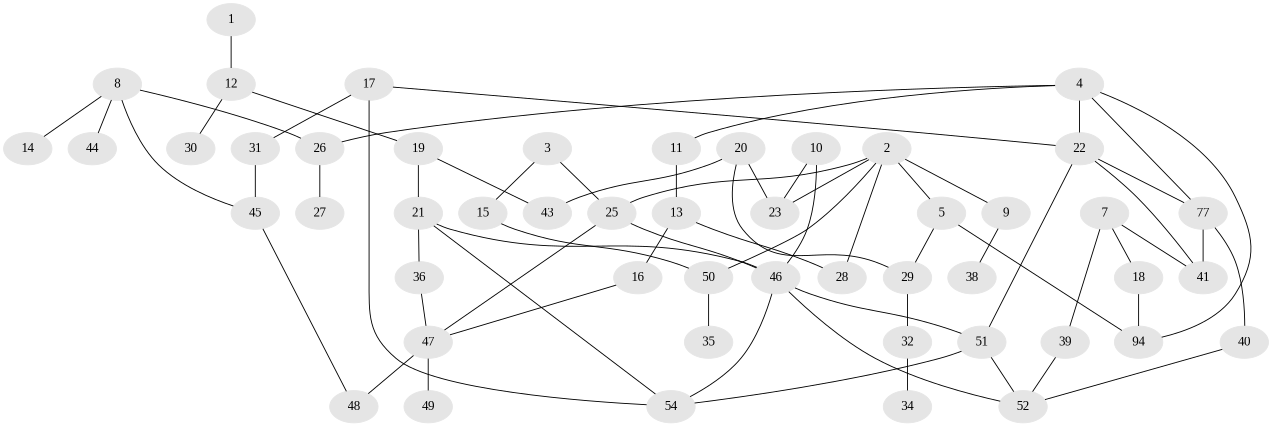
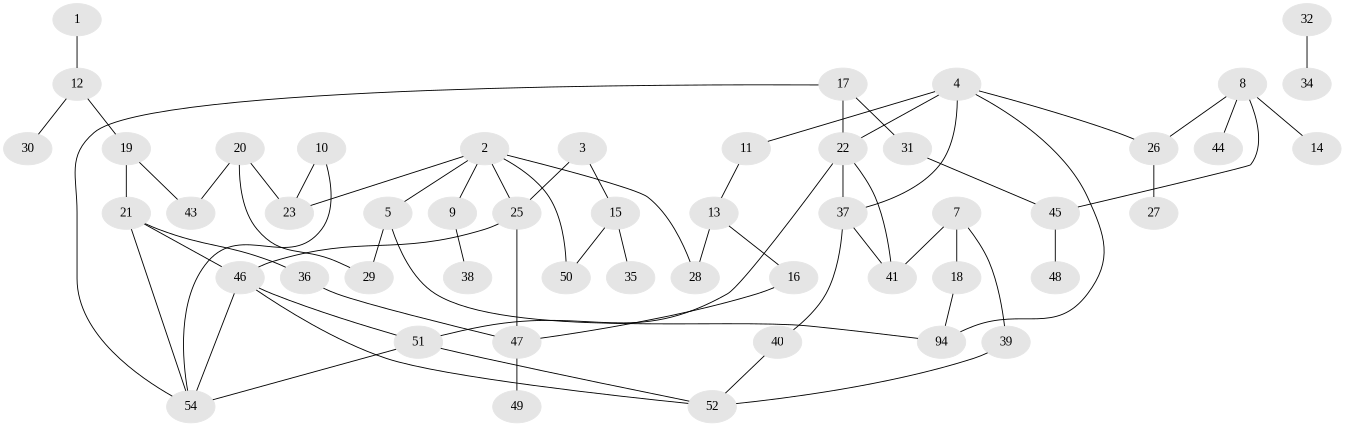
node "77": label "77" -> "37"
edge "10" -- "46": now "10" -- "54"
edge "50" -- "35": now "15" -- "35"
edge "29" -- "32": removed
edge "47" -- "48": removed
